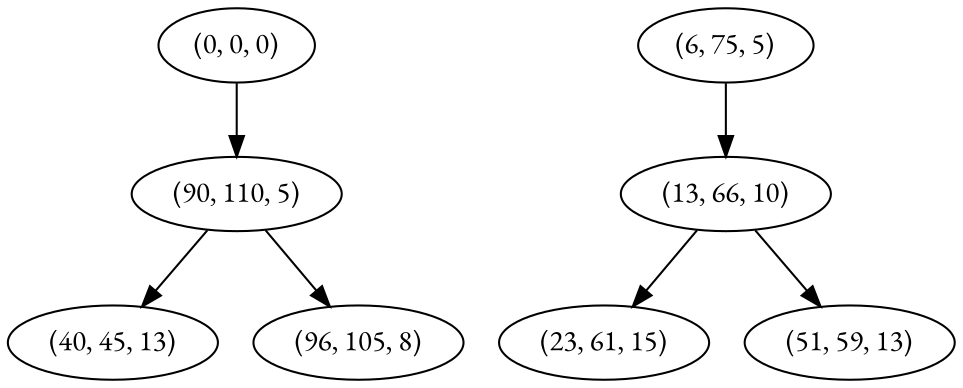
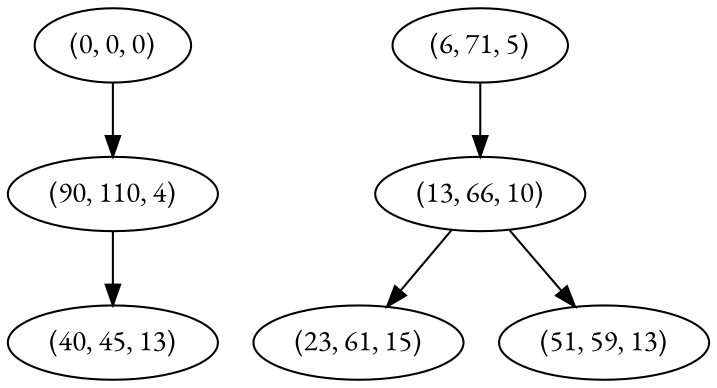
node "(6, 75, 5)": label "(6, 75, 5)" -> "(6, 71, 5)"
node "(90, 110, 5)": label "(90, 110, 5)" -> "(90, 110, 4)"
node "(96, 105, 8)": removed
